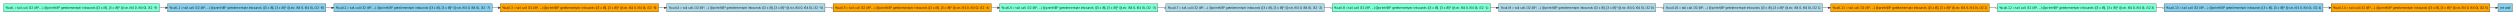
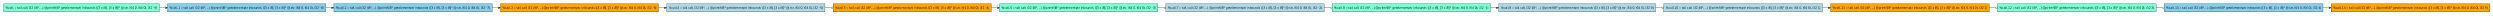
node "ret void": removed
